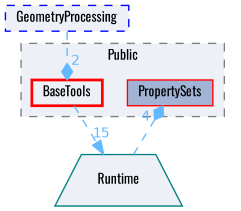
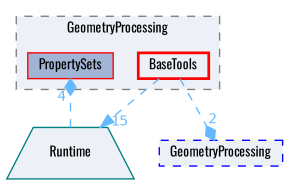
edge "GeometryProcessing" -> "BaseTools": reversed
cluster "Public": label "Public" -> "GeometryProcessing"
